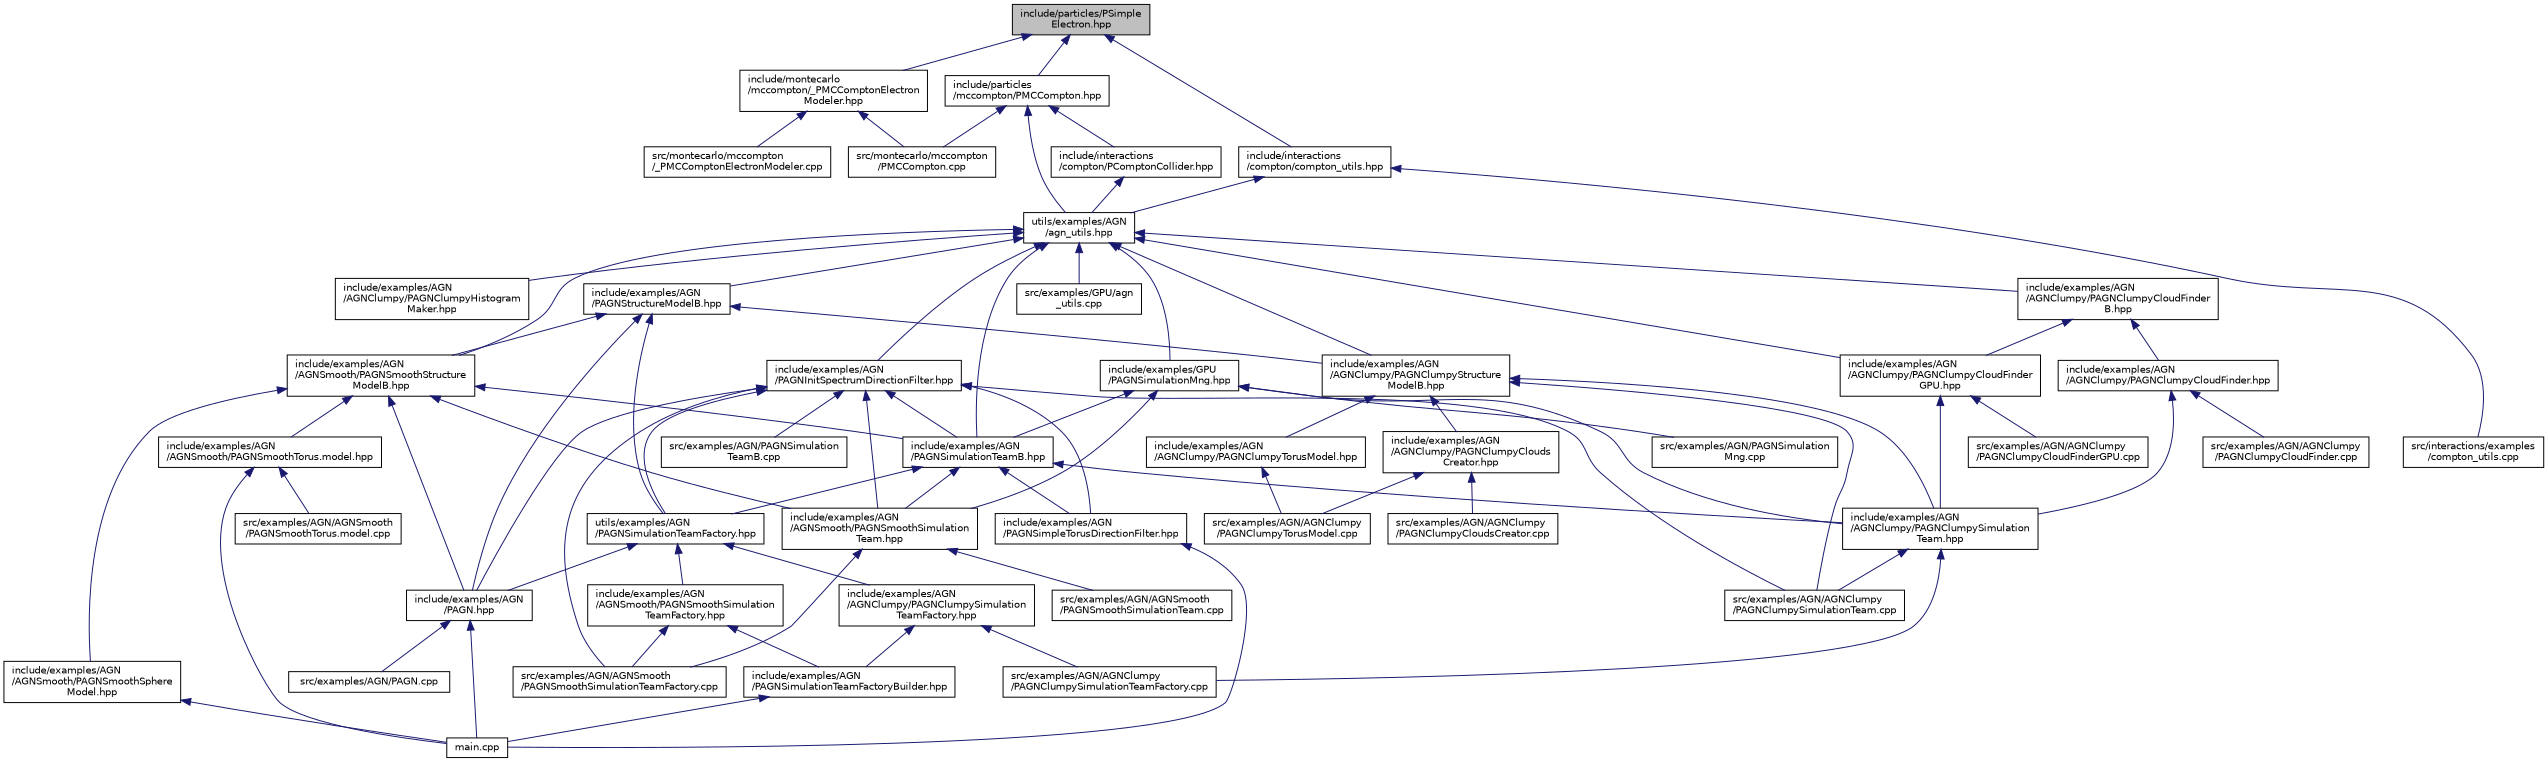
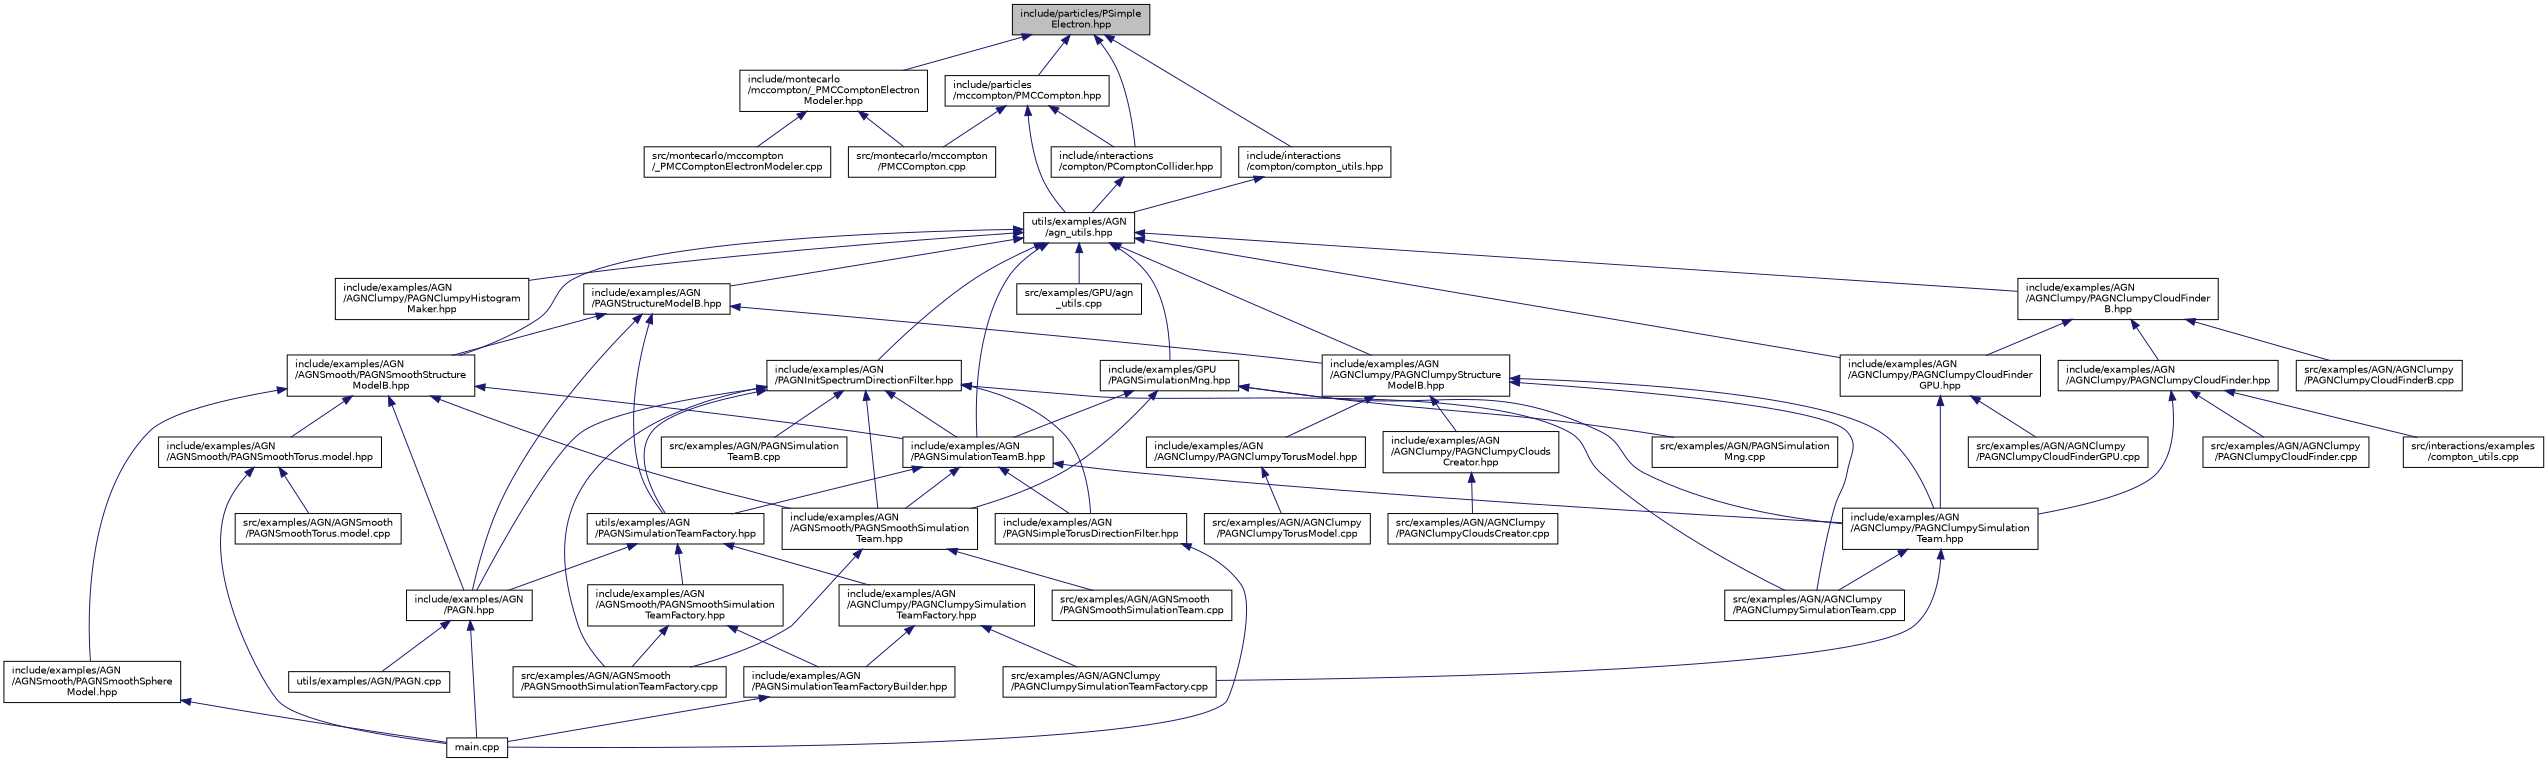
edge "include/interactions /compton/PComptonCollider.hpp" -> "include/particles/PSimple Electron.hpp": added
edge "src/interactions/examples /compton_utils.cpp" -> "include/interactions /compton/compton_utils.hpp": now "src/interactions/examples /compton_utils.cpp" -> "include/examples/AGN /AGNClumpy/PAGNClumpyCloudFinder.hpp"
node "src/examples/AGN/AGNClumpy /PAGNClumpyCloudFinderB.cpp": added
edge "src/examples/AGN/AGNClumpy /PAGNClumpyTorusModel.cpp" -> "include/examples/AGN /AGNClumpy/PAGNClumpyClouds Creator.hpp": removed
node "src/examples/AGN/PAGN.cpp": label "src/examples/AGN/PAGN.cpp" -> "utils/examples/AGN/PAGN.cpp"
